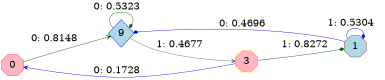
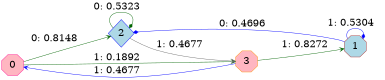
node "9": label "9" -> "2"
edge "3" -> "1": arrowhead diamond -> vee
edge "0" -> "3": added, label "1: 0.1892"
edge "3" -> "0": label "0: 0.1728   " -> "1: 0.4677   "
